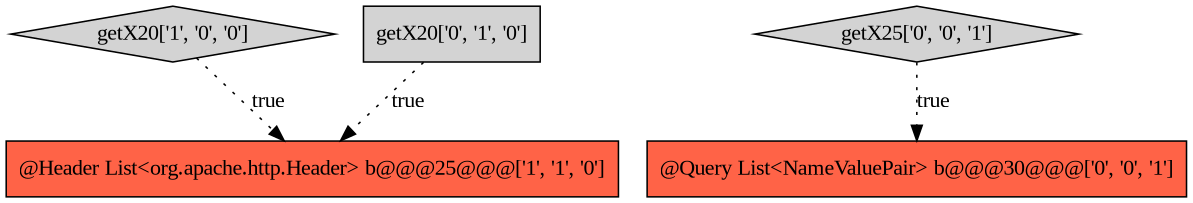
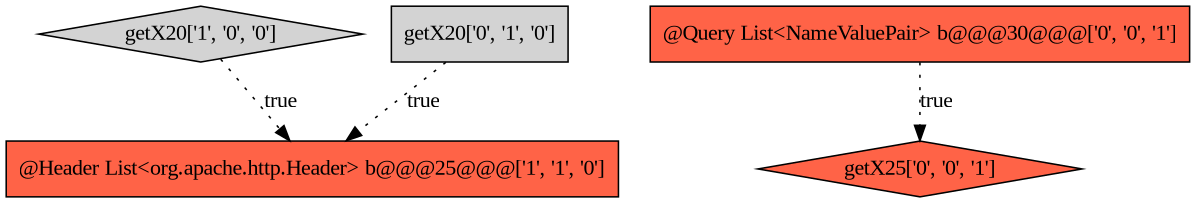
node "getX25['0', '0', '1']": fillcolor lightgray -> tomato
edge "getX25['0', '0', '1']" -> "@Query List<NameValuePair> b@@@30@@@['0', '0', '1']": reversed
